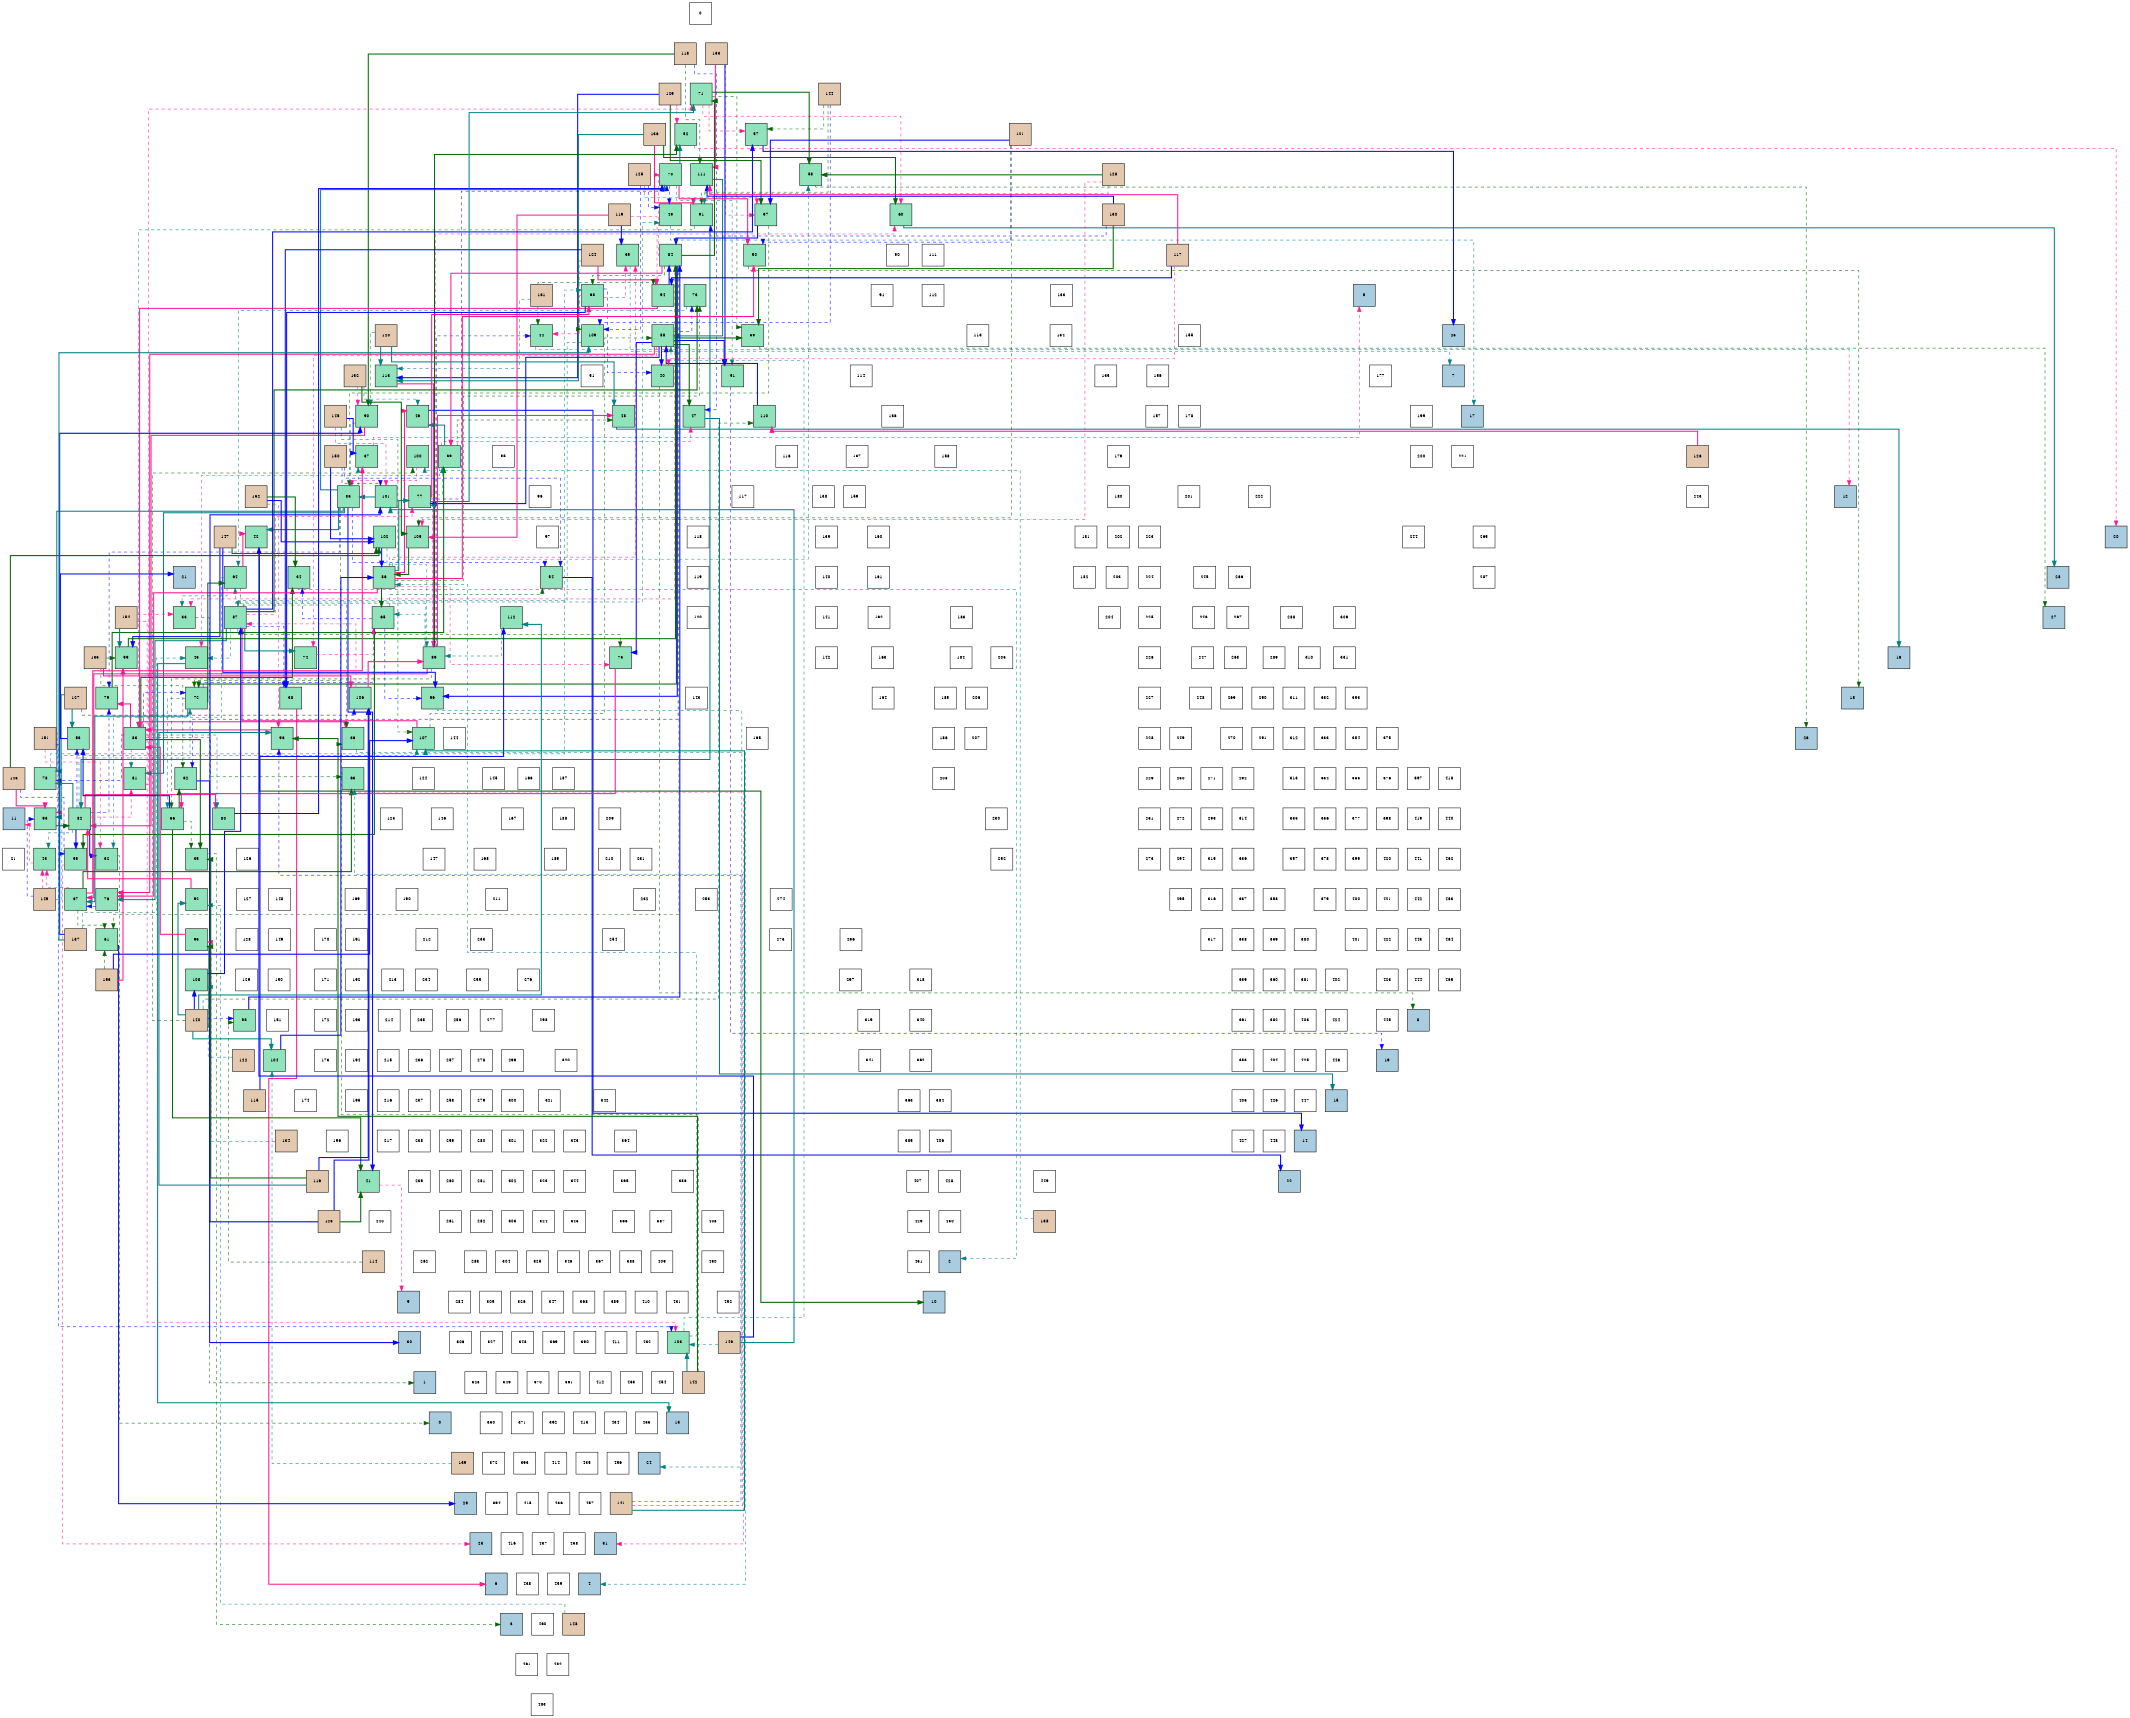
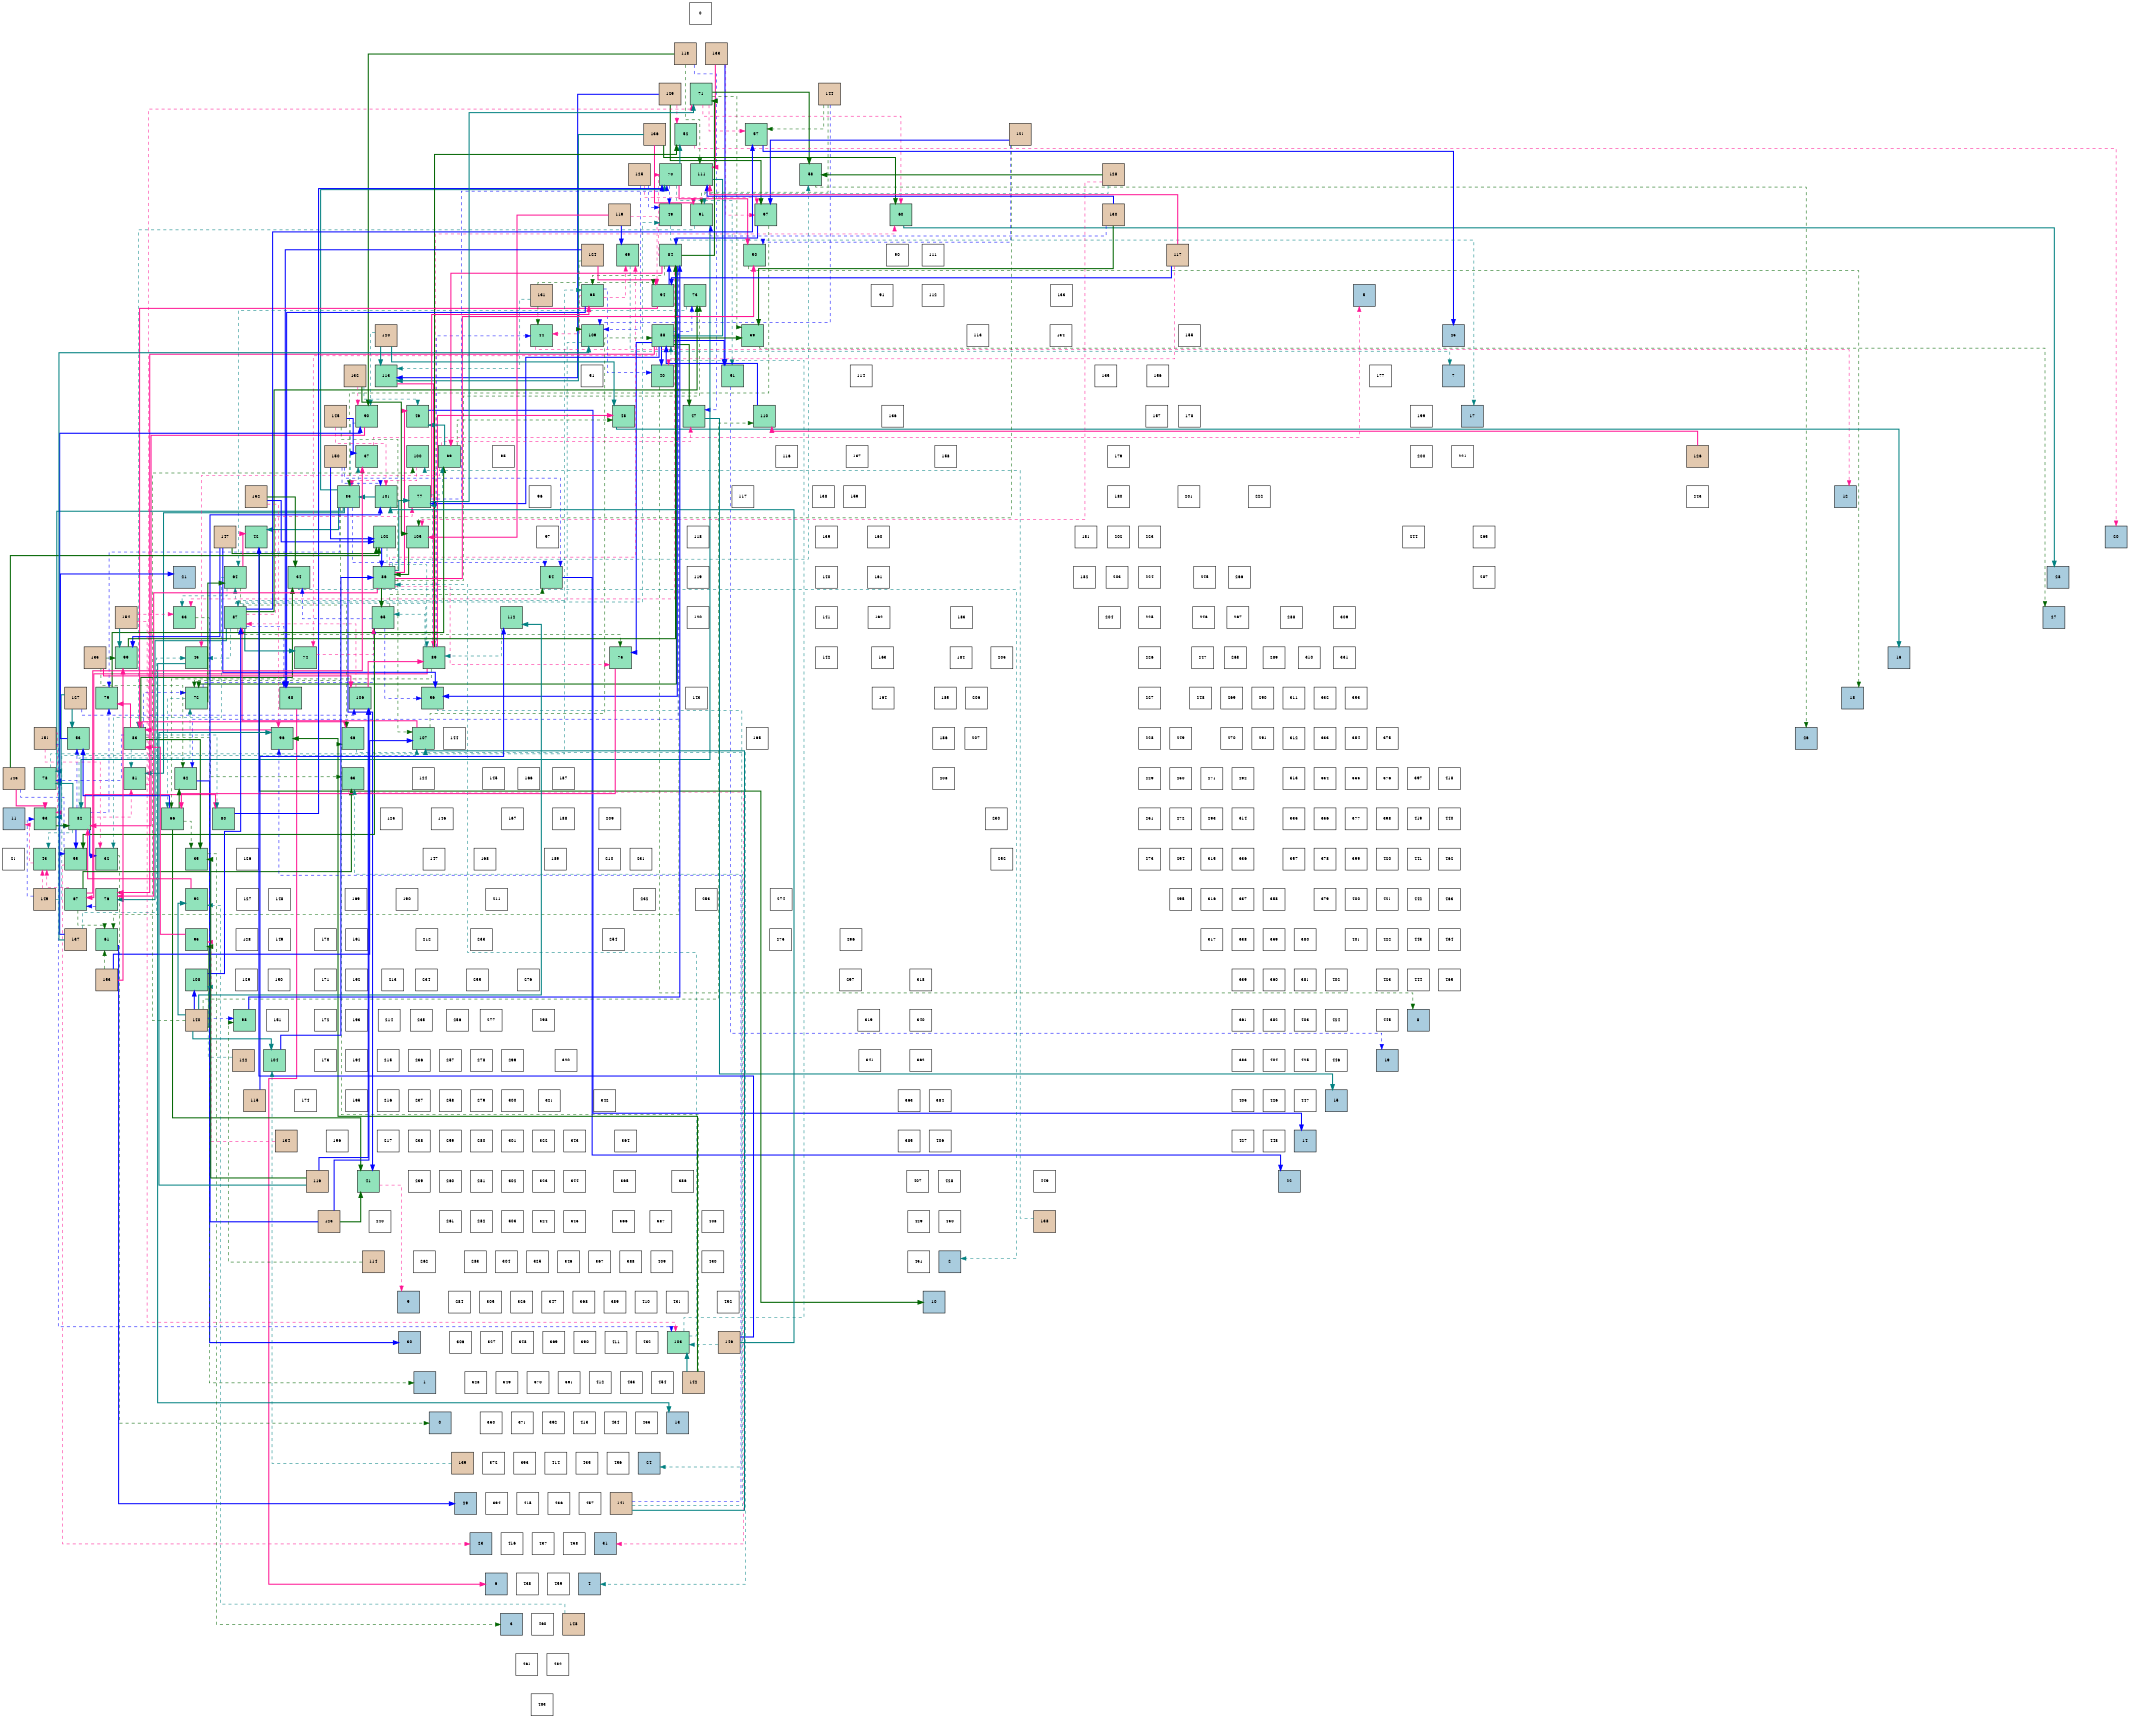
edge "72" -> "67": removed
